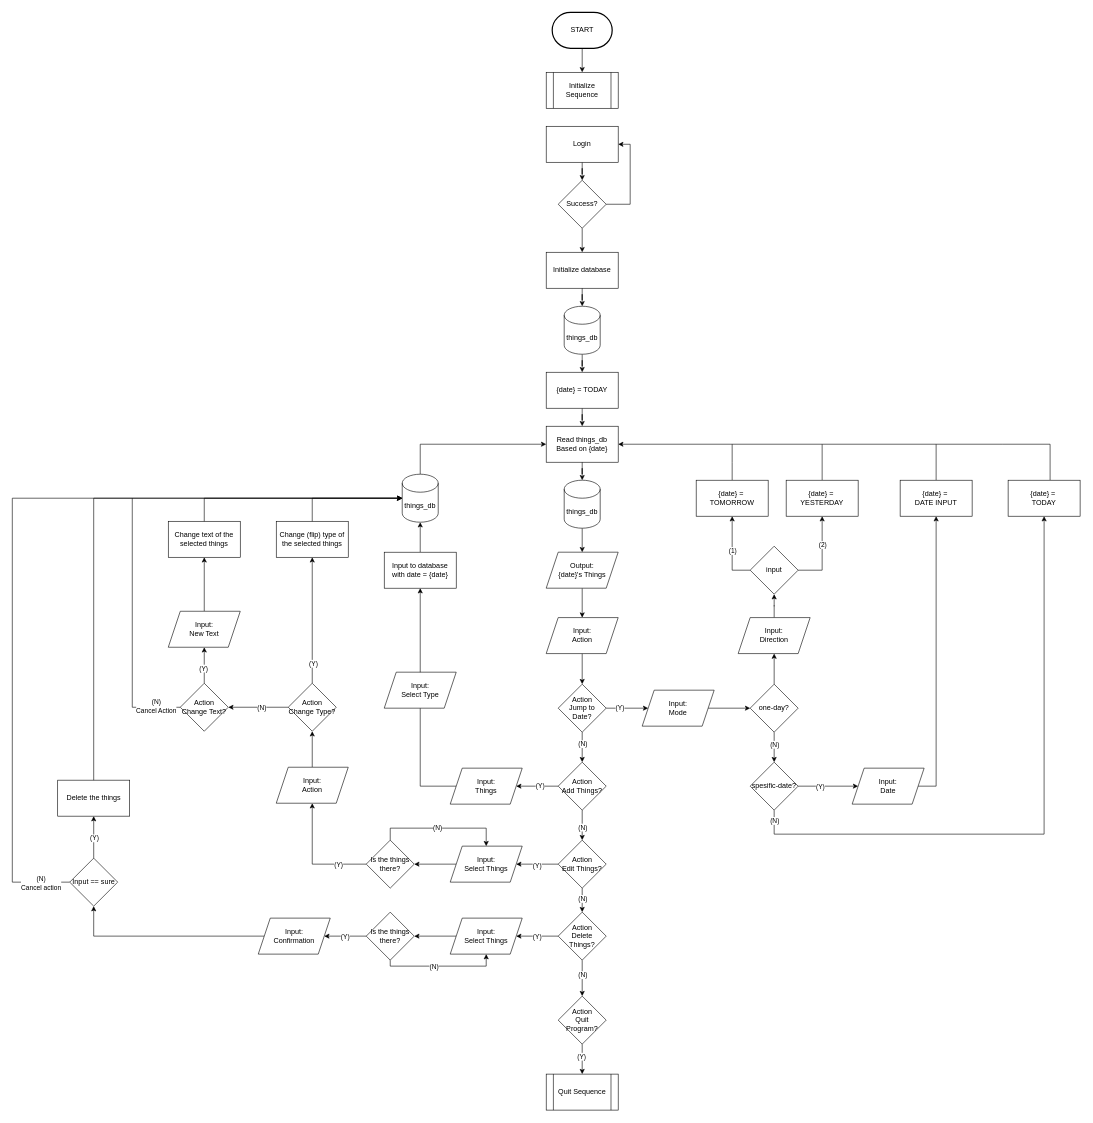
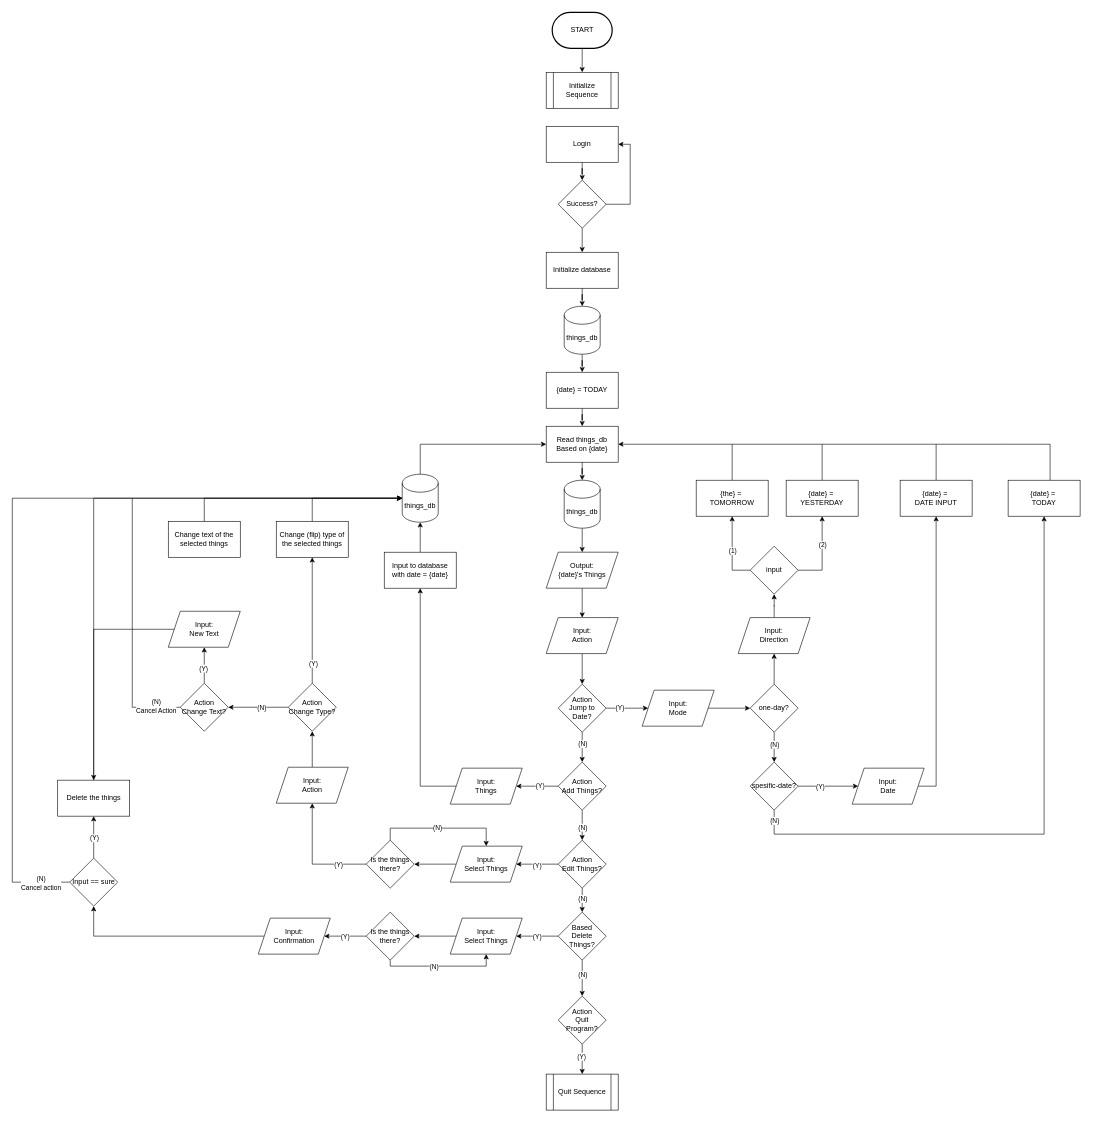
node "{date} = TOMORROW": label "{date} = TOMORROW" -> "{the} = TOMORROW"
edge "Input: New Text" -> "Change text of the selected things": now "Input: New Text" -> "Delete the things"
node "Input: Select Type": removed
node "Action Delete Things?": label "Action Delete Things?" -> "Based Delete Things?"
